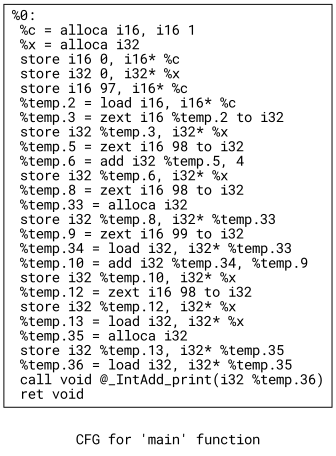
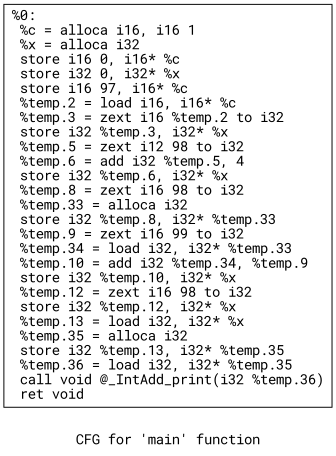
node "%0:": text "%temp.5 = zext i16 98 to i32" -> "%temp.5 = zext i12 98 to i32"
